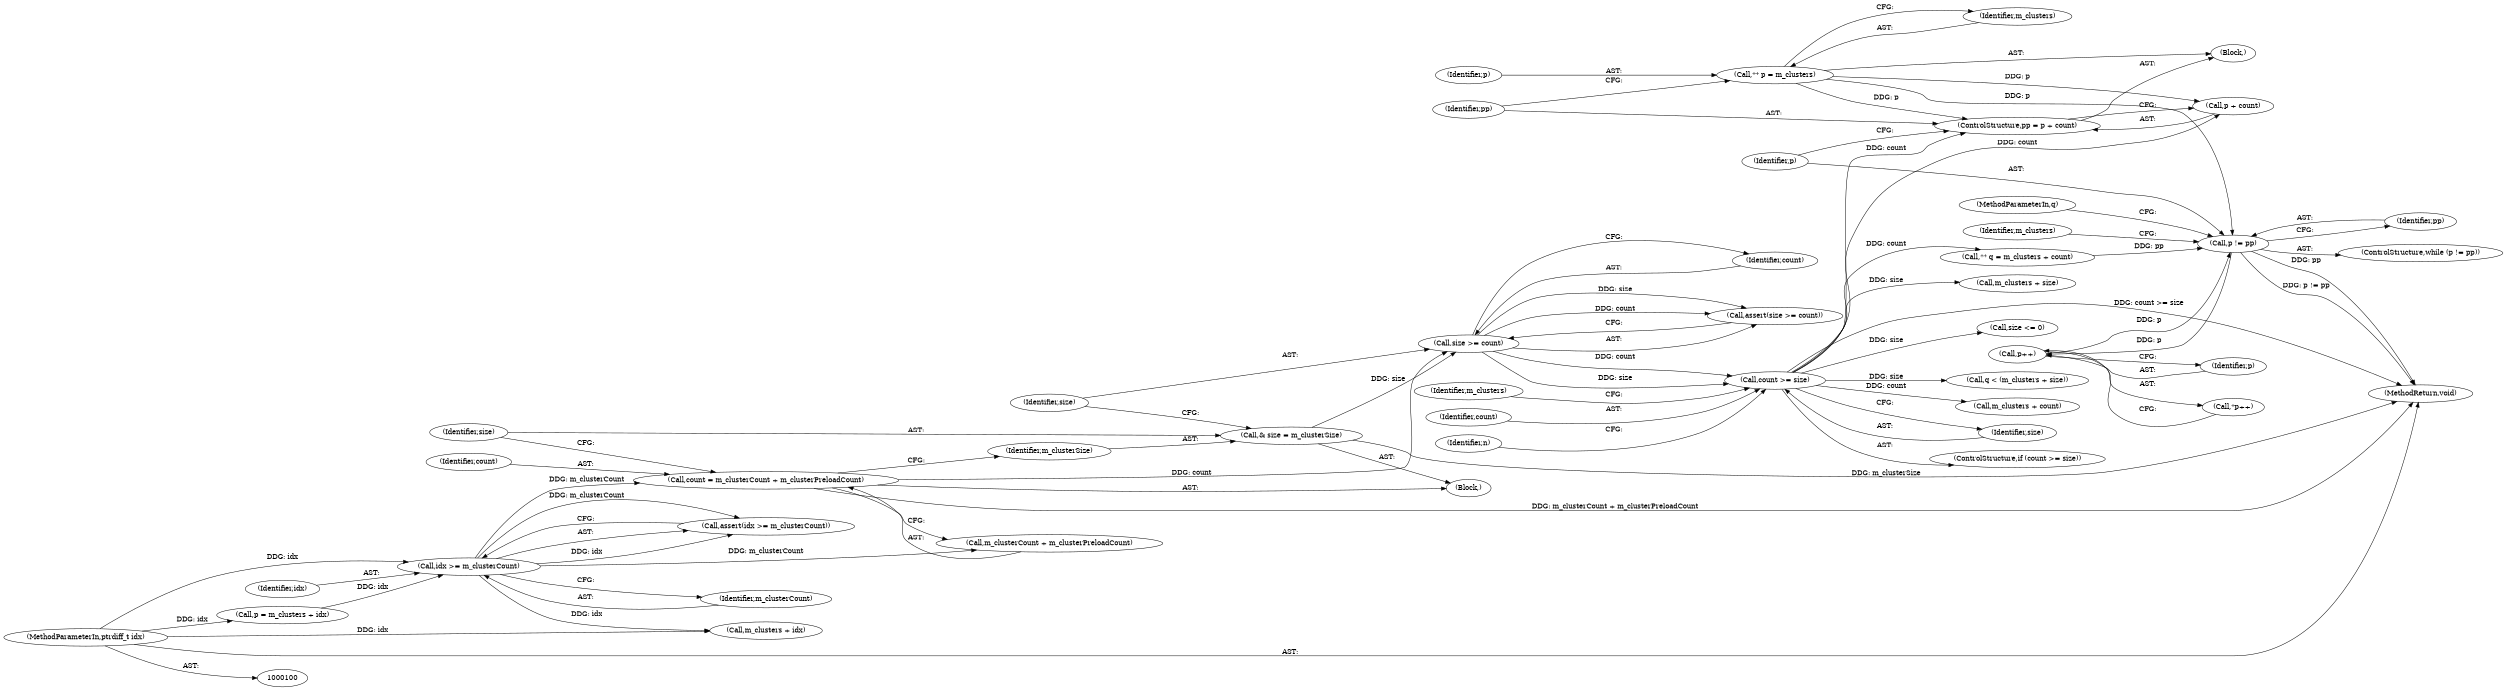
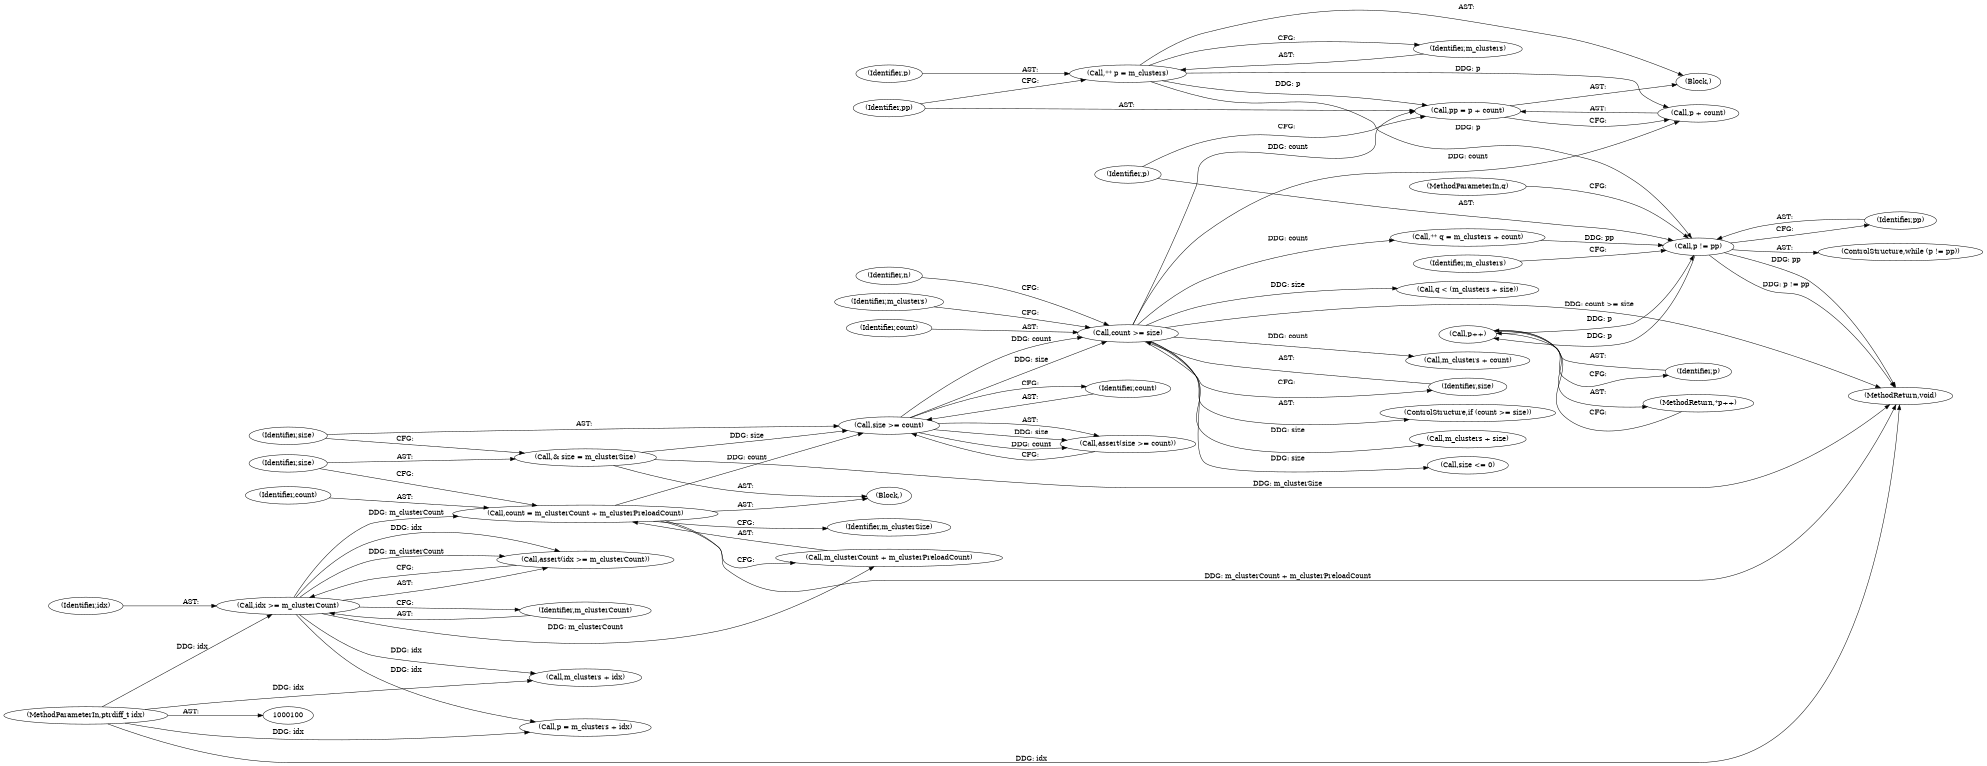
node "(ControlStructure,pp = p + count)": label "(ControlStructure,pp = p + count)" -> "(Call,pp = p + count)"
node "(Call,*p++)": label "(Call,*p++)" -> "(MethodReturn,*p++)"
edge "(Identifier,m_clusterSize)" -> "(Call,& size = m_clusterSize)": removed, label "AST:"
edge "(Call,p = m_clusters + idx)" -> "(Call,idx >= m_clusterCount)": reversed
edge "(MethodParameterIn,ptrdiff_t idx)" -> "(MethodReturn,void)": label "AST: " -> "DDG: idx"
